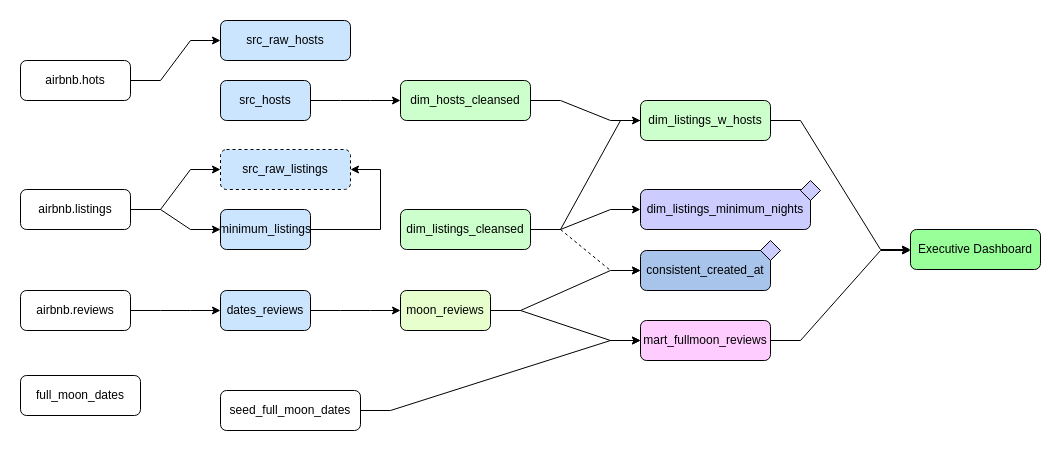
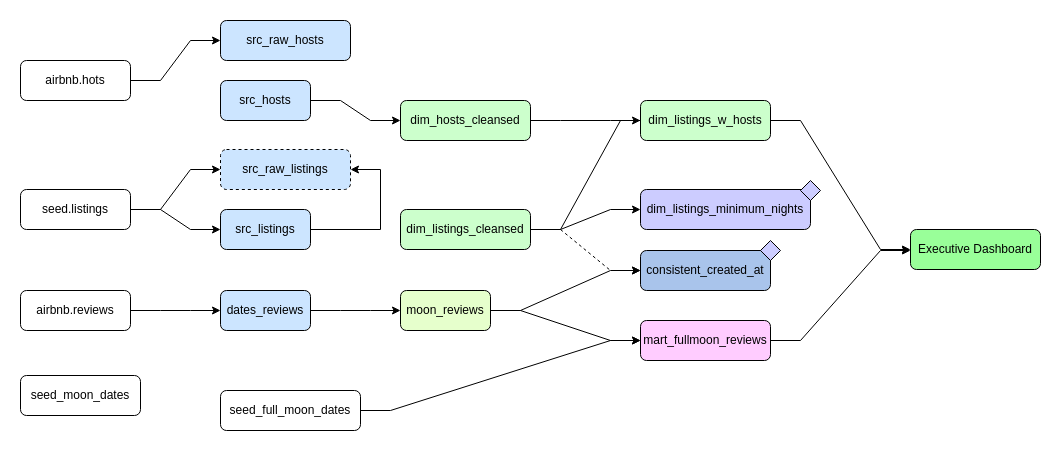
node "dim_hosts_cleansed": moved (466, 101) -> (466, 121)
node "airbnb.listings": label "airbnb.listings" -> "seed.listings"
node "minimum_listings": label "minimum_listings" -> "src_listings"
node "full_moon_dates": label "full_moon_dates" -> "seed_moon_dates"
